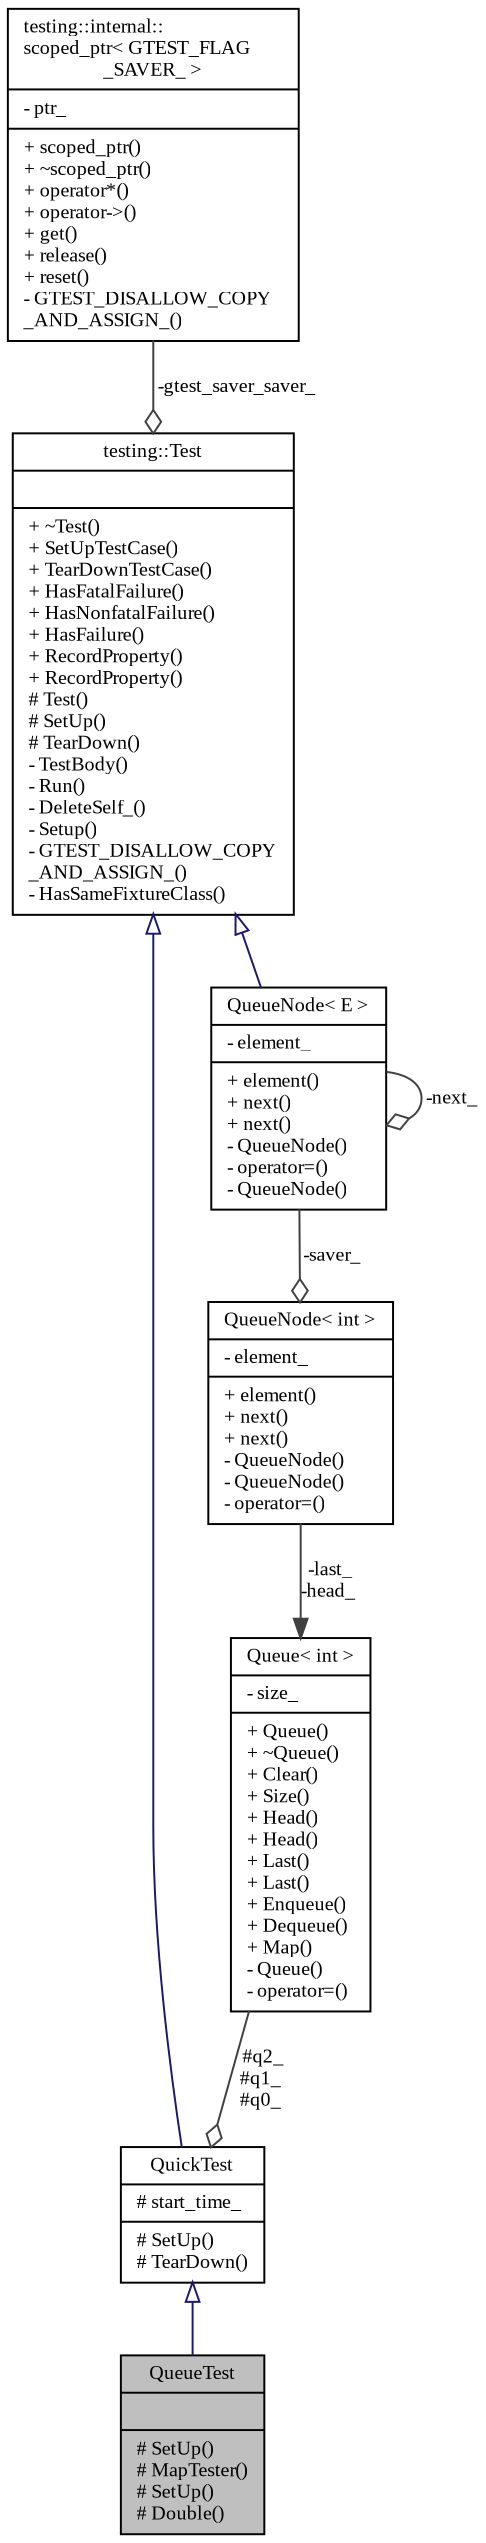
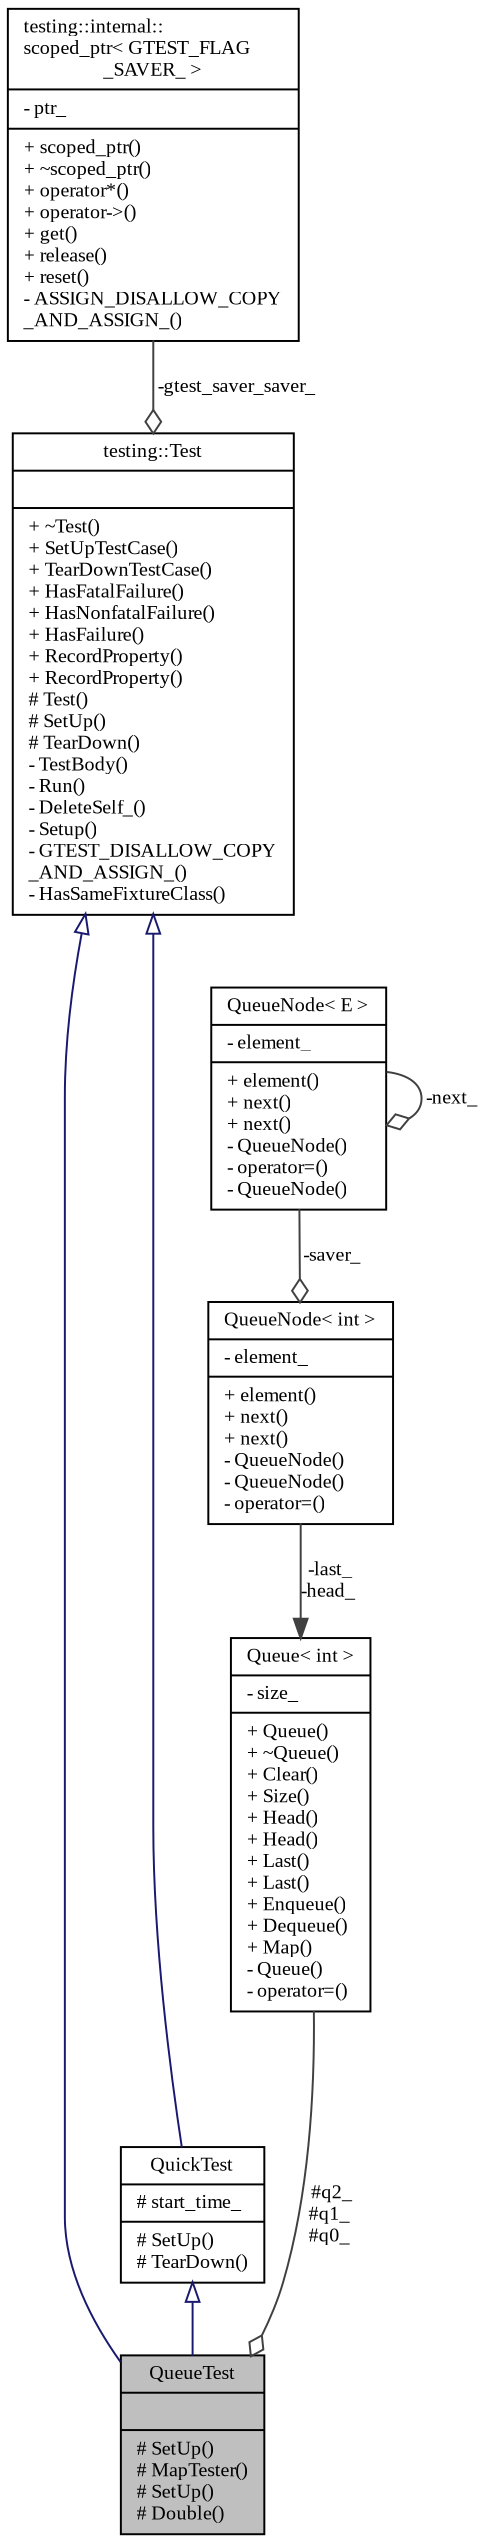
node "testing::internal::": text "- GTEST_DISALLOW_COPY" -> "- ASSIGN_DISALLOW_COPY"
edge "QueueNode< E >" -> "testing::Test": now "QueueTest" -> "testing::Test"
edge "Queue< int >" -> "QuickTest": now "Queue< int >" -> "QueueTest"
